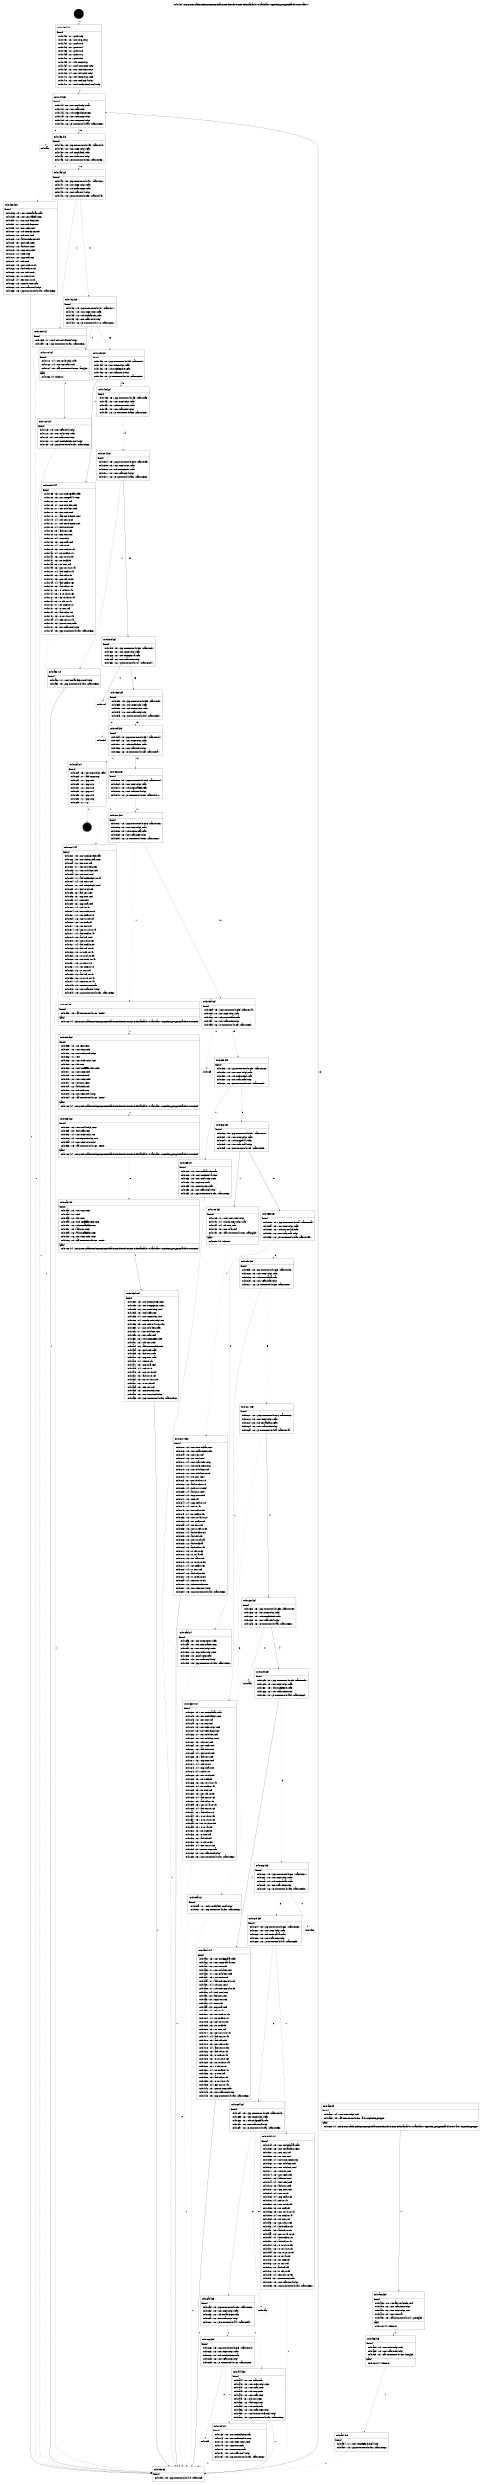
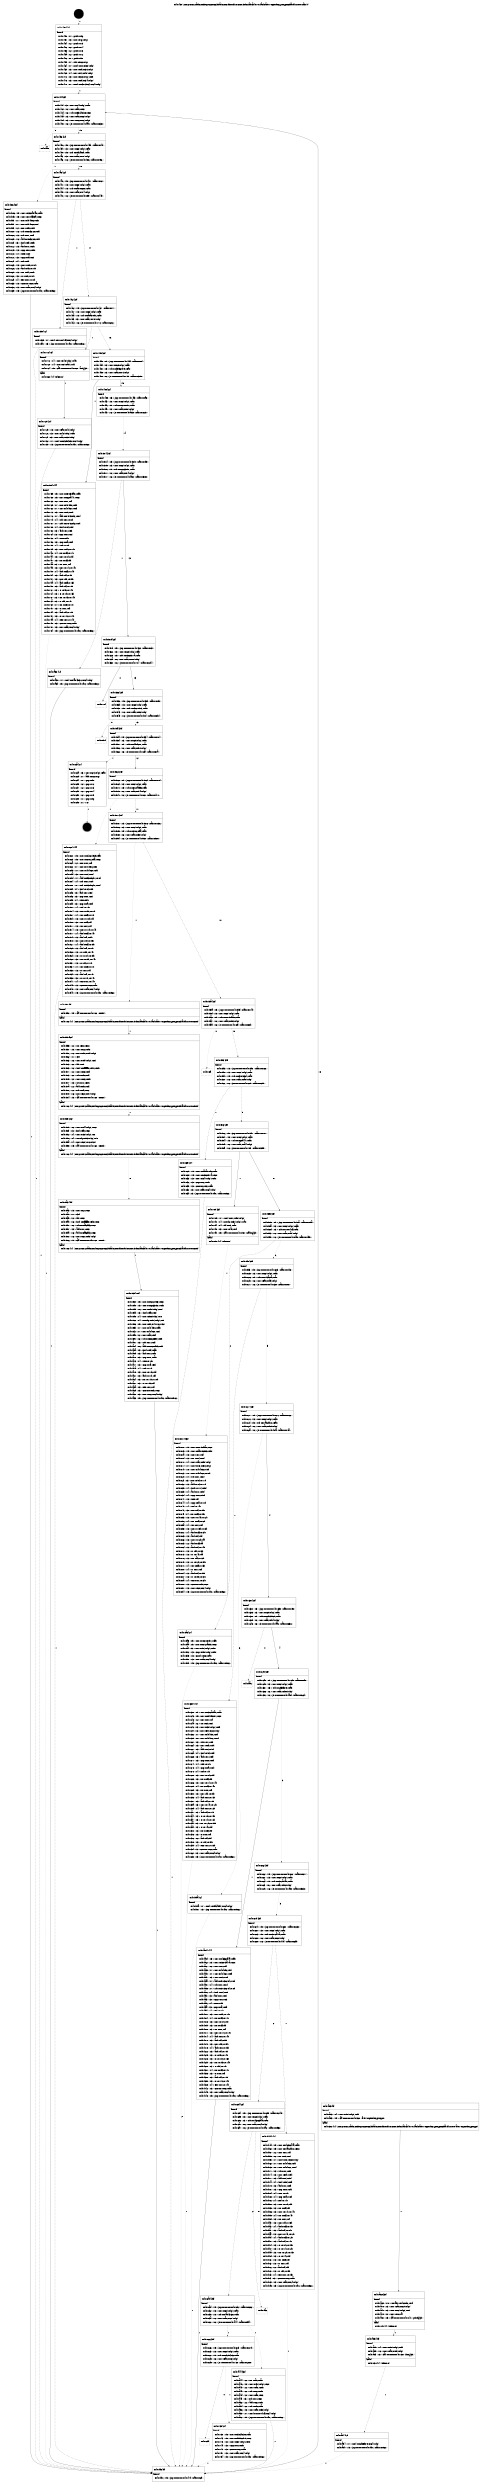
node "0x401db5": removed
edge "0x401800 [153]" -> "0x401dbc [5]": removed, label "1"
